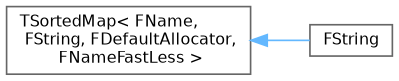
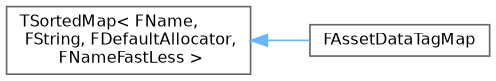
node "FString": label "FString" -> "FAssetDataTagMap"
